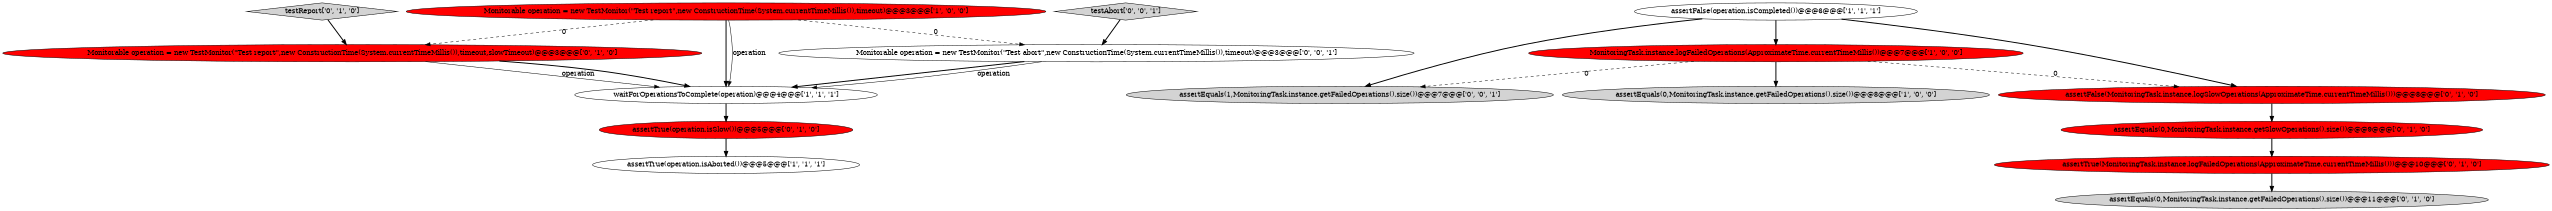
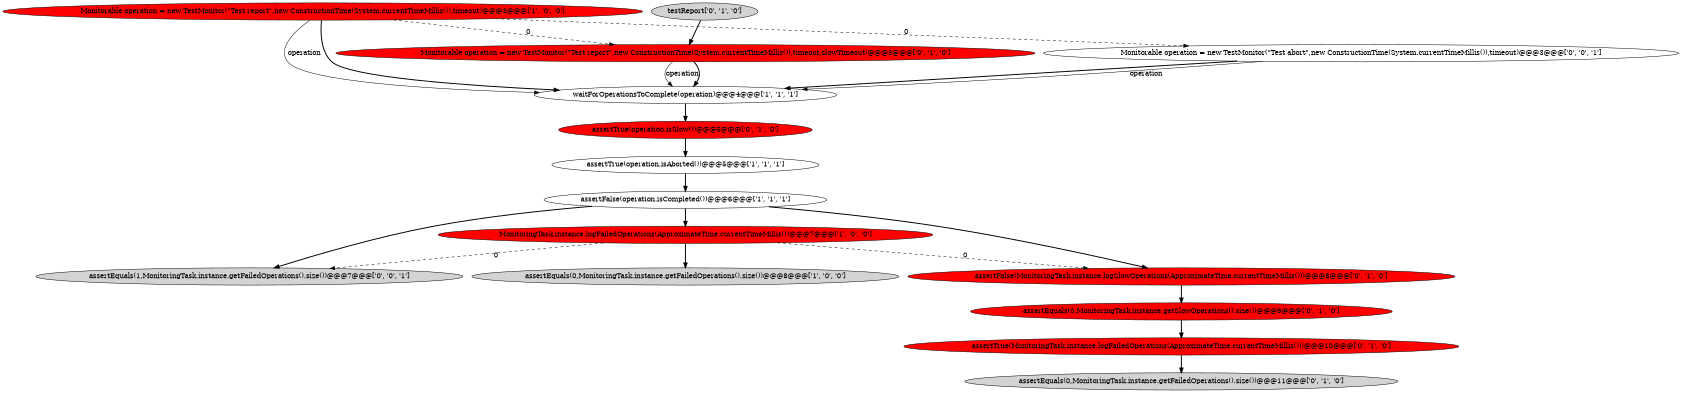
node "testReport['0', '1', '0']": shape diamond -> ellipse
node "testAbort['0', '0', '1']": removed
edge "assertTrue(operation.isAborted())@@@5@@@['1', '1', '1']" -> "assertFalse(operation.isCompleted())@@@6@@@['1', '1', '1']": added
